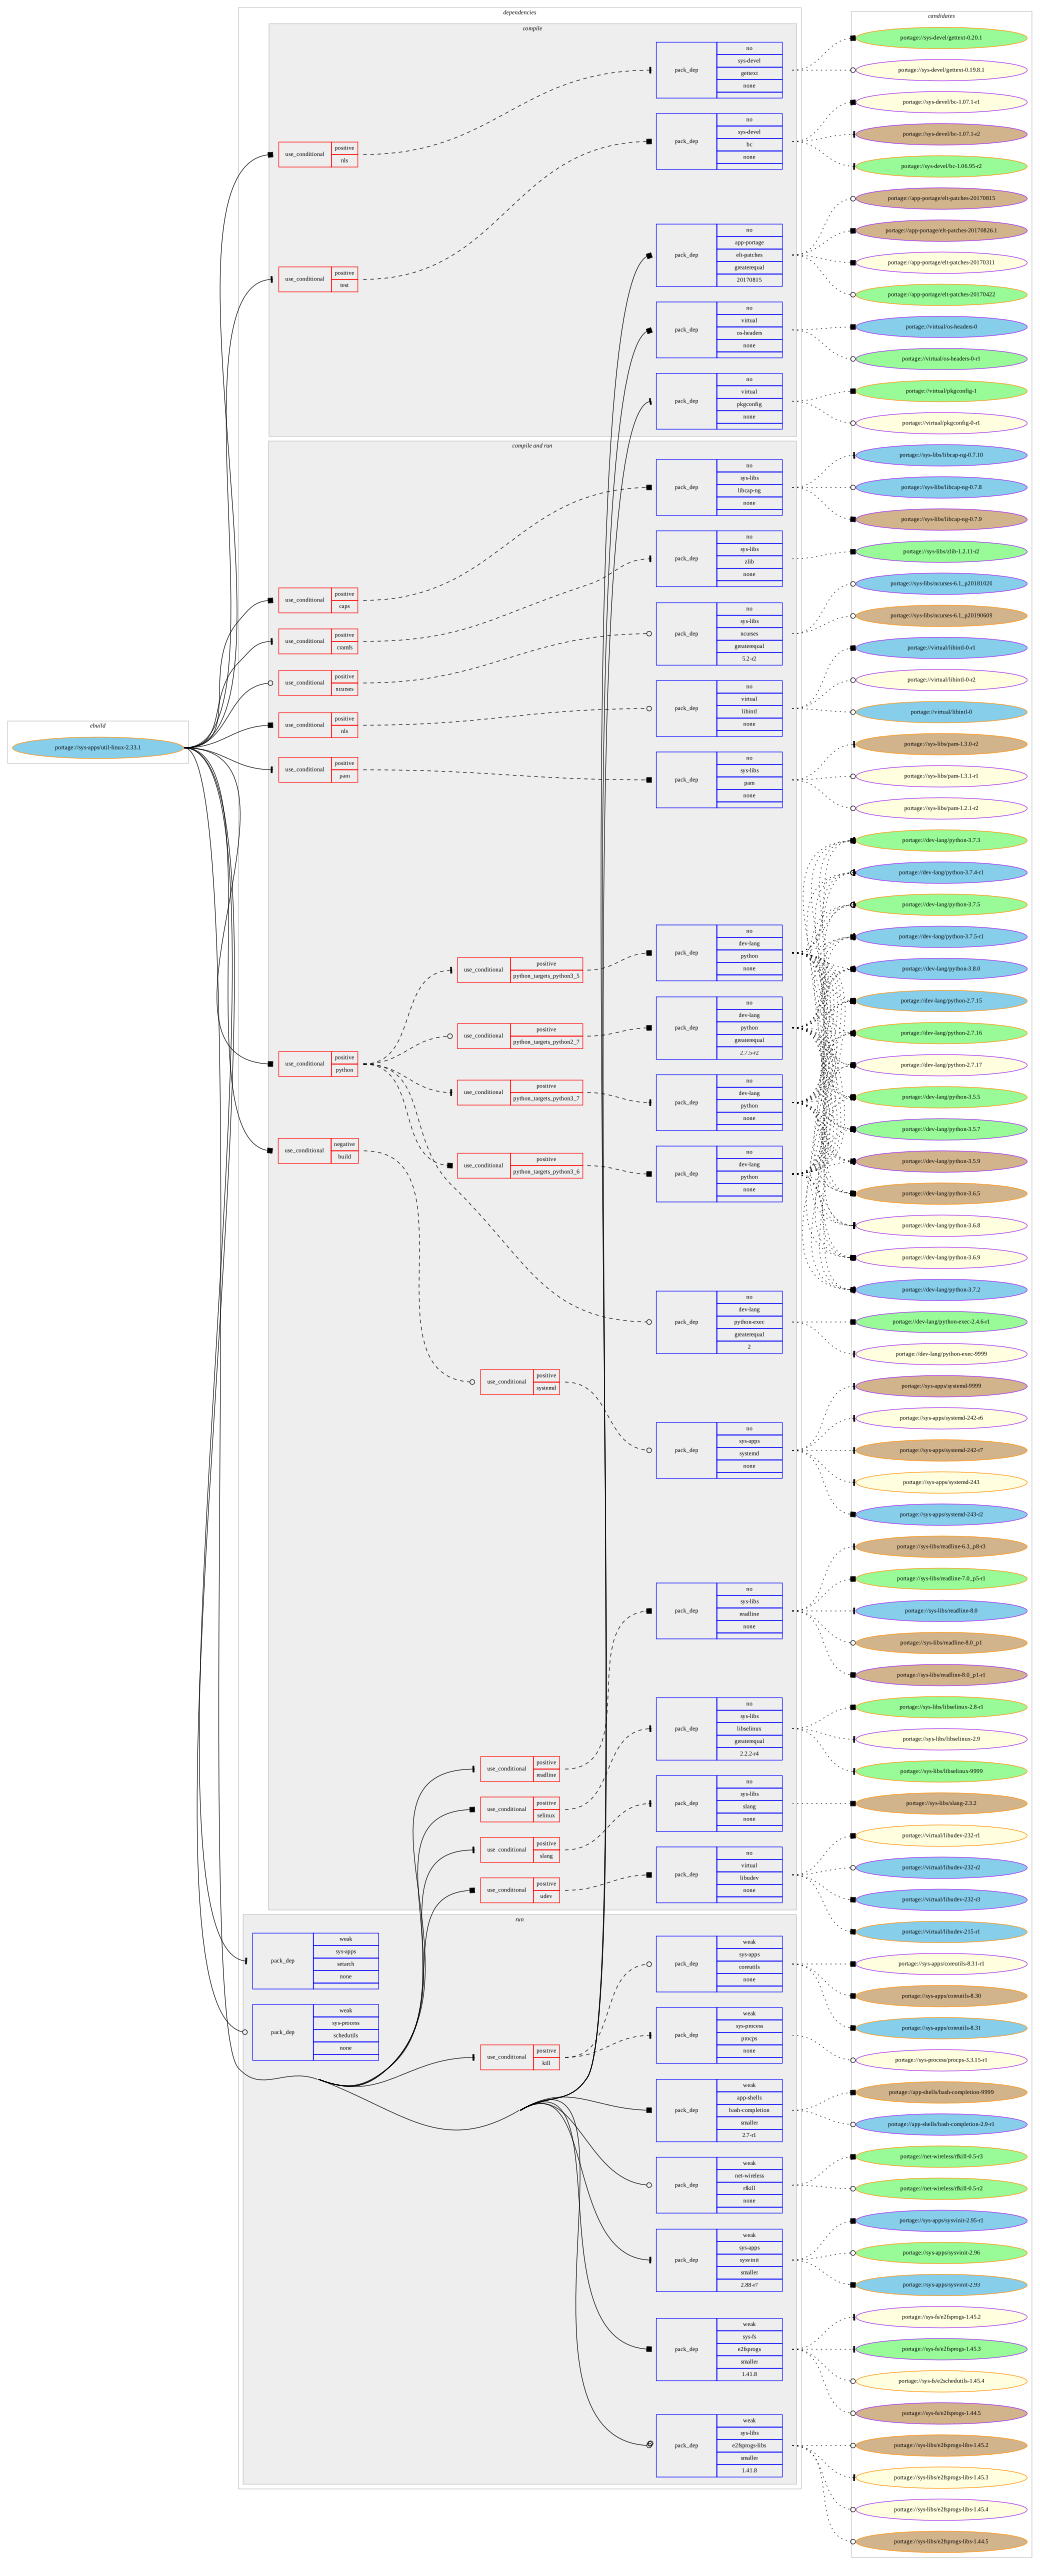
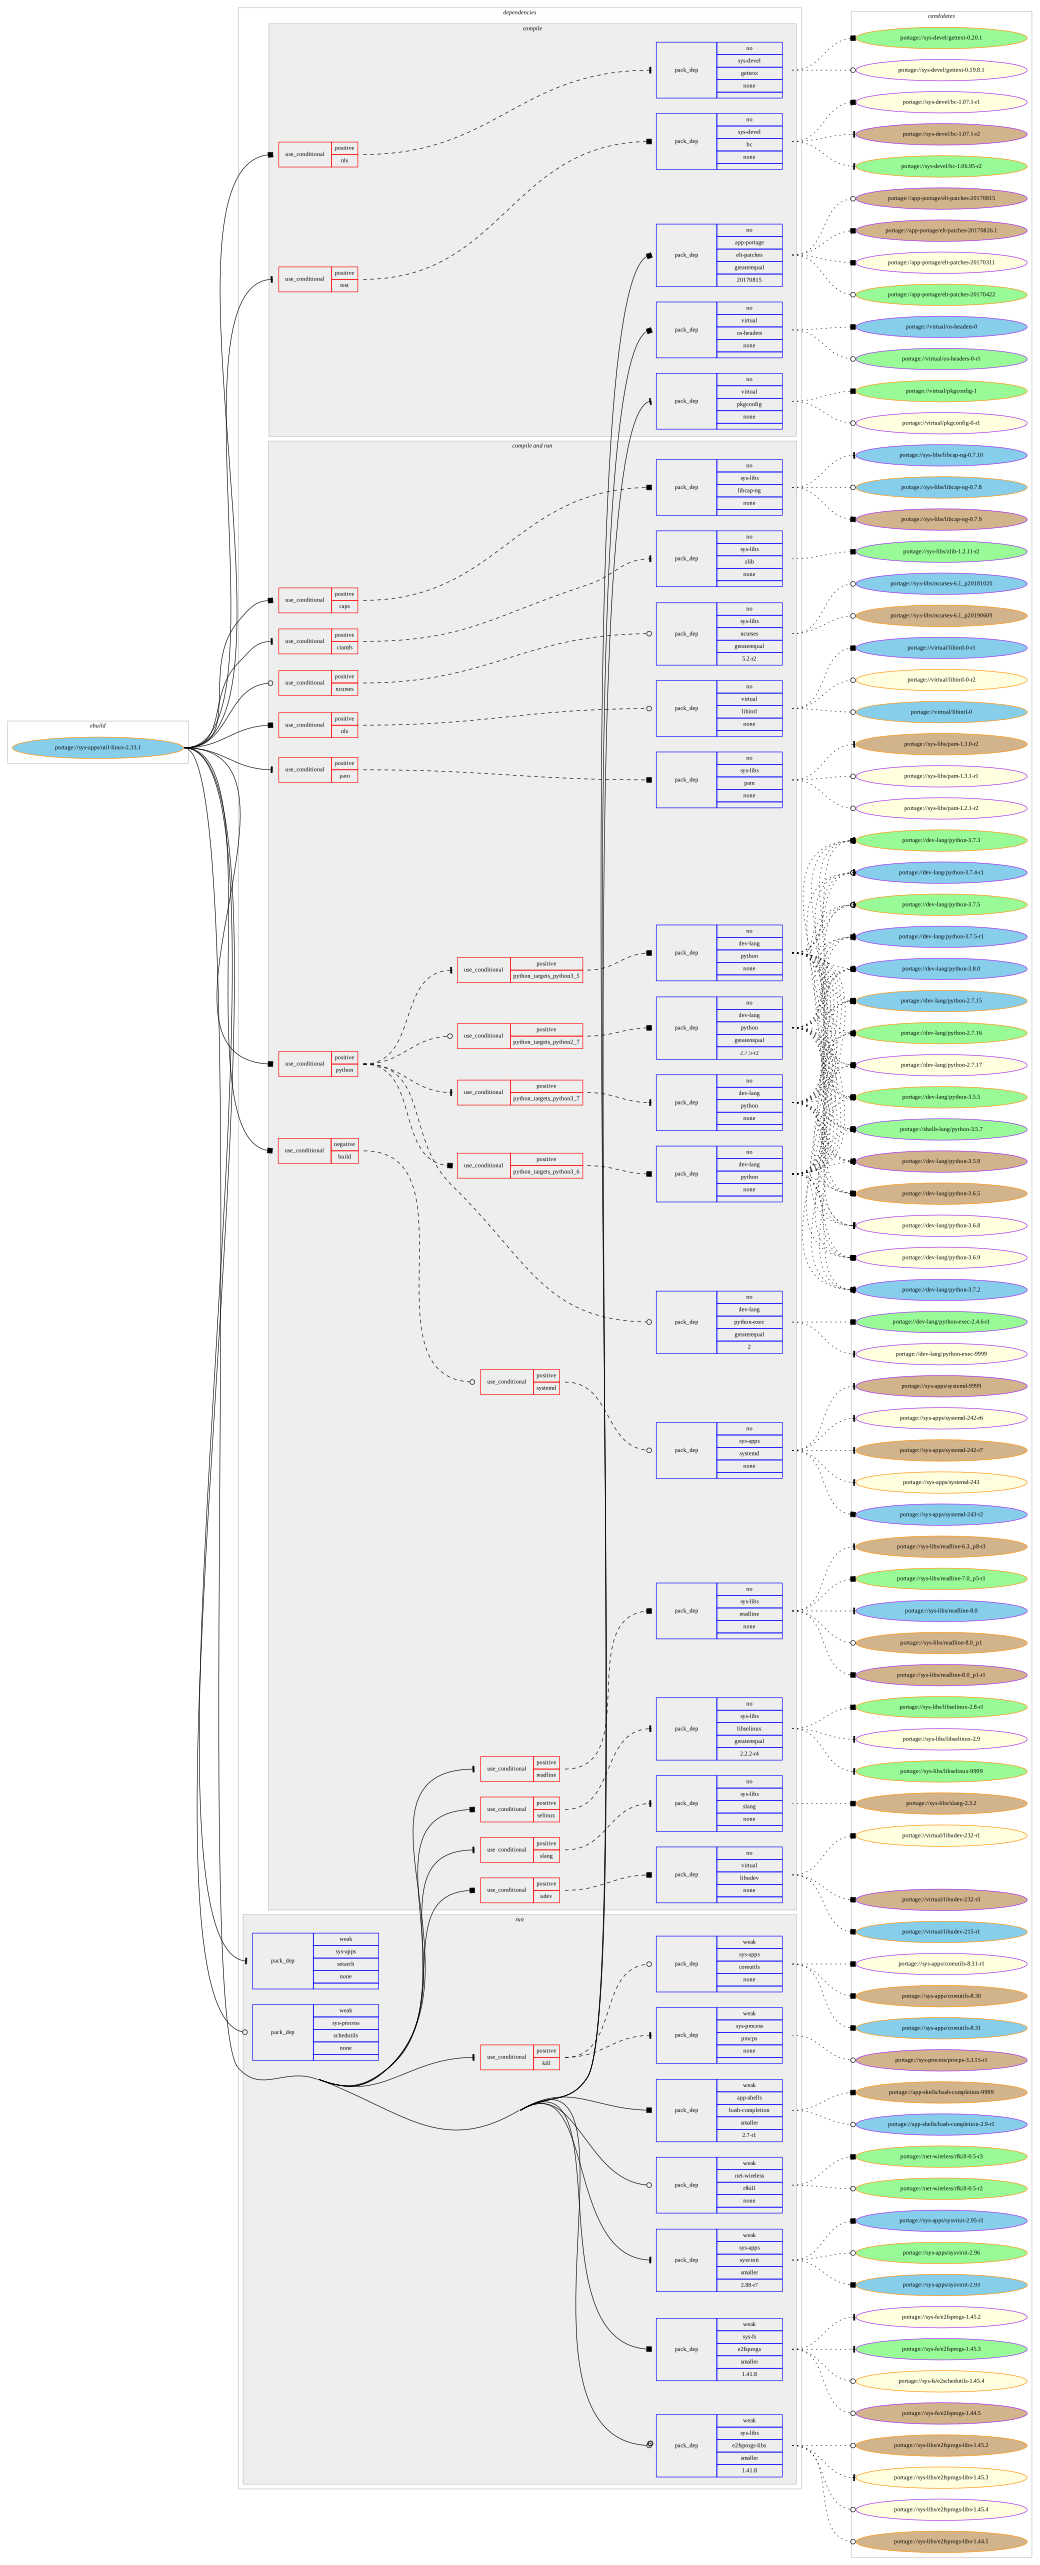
node "portage://sys-libs/libcap-ng-0.7.8": color purple -> darkorange
node "portage://virtual/libintl-0-r2": color purple -> darkorange
node "portage://dev-lang/python-3.5.7": label "portage://dev-lang/python-3.5.7" -> "portage://shells-lang/python-3.5.7"
node "portage://virtual/libudev-232-r2": removed
node "portage://virtual/libudev-232-r3": fillcolor skyblue -> tan
node "portage://sys-process/procps-3.3.15-r1": fillcolor lightyellow -> tan
